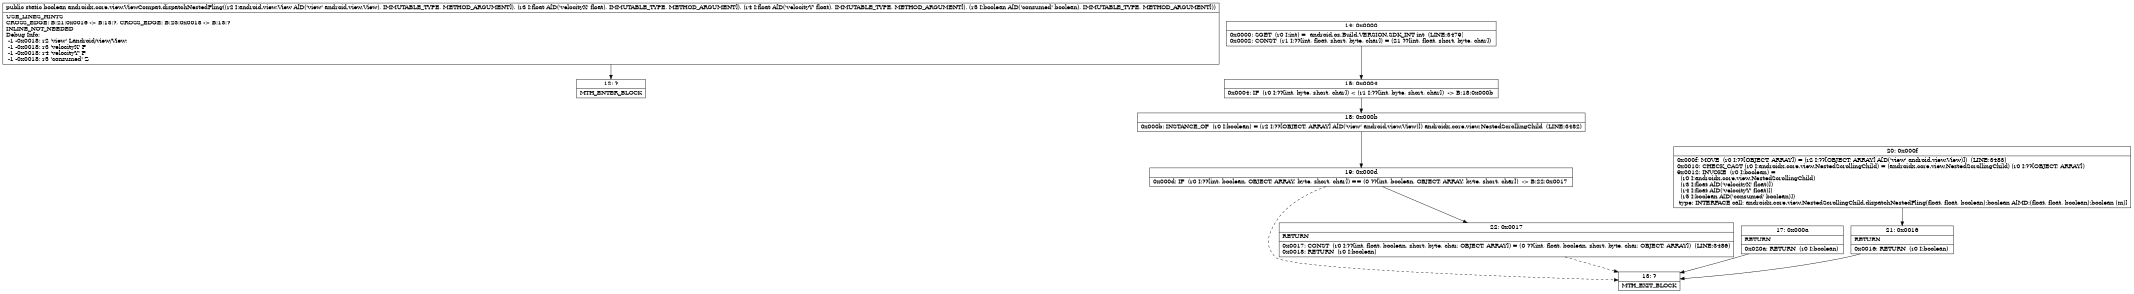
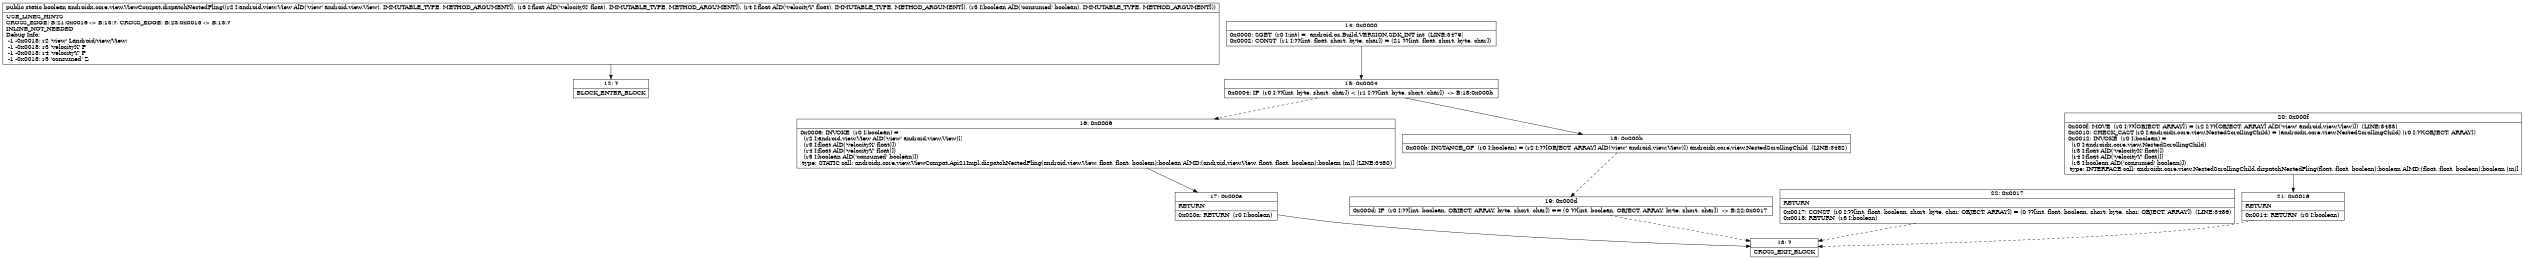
node "12: ?": text "MTH_ENTER_BLOCK" -> "BLOCK_ENTER_BLOCK"
node "16: 0x0006": added
edge "18: 0x000b" -> "19: 0x000d": style solid -> dashed
node "20: 0x000f": text "9x0012: INVOKE  (r0 I:boolean) =" -> "0x0012: INVOKE  (r0 I:boolean) ="
edge "19: 0x000d" -> "22: 0x0017": removed
node "21: 0x0016": text "0x0016: RETURN  (r0 I:boolean)" -> "0x0014: RETURN  (r0 I:boolean)"
node "22: 0x0017": text "0x0018: RETURN  (r0 I:boolean)" -> "0x0018: RETURN  (r8 I:boolean)"
edge "21: 0x0016" -> "13: ?": style solid -> dashed
node "13: ?": text "MTH_EXIT_BLOCK" -> "CROSS_EXIT_BLOCK"
